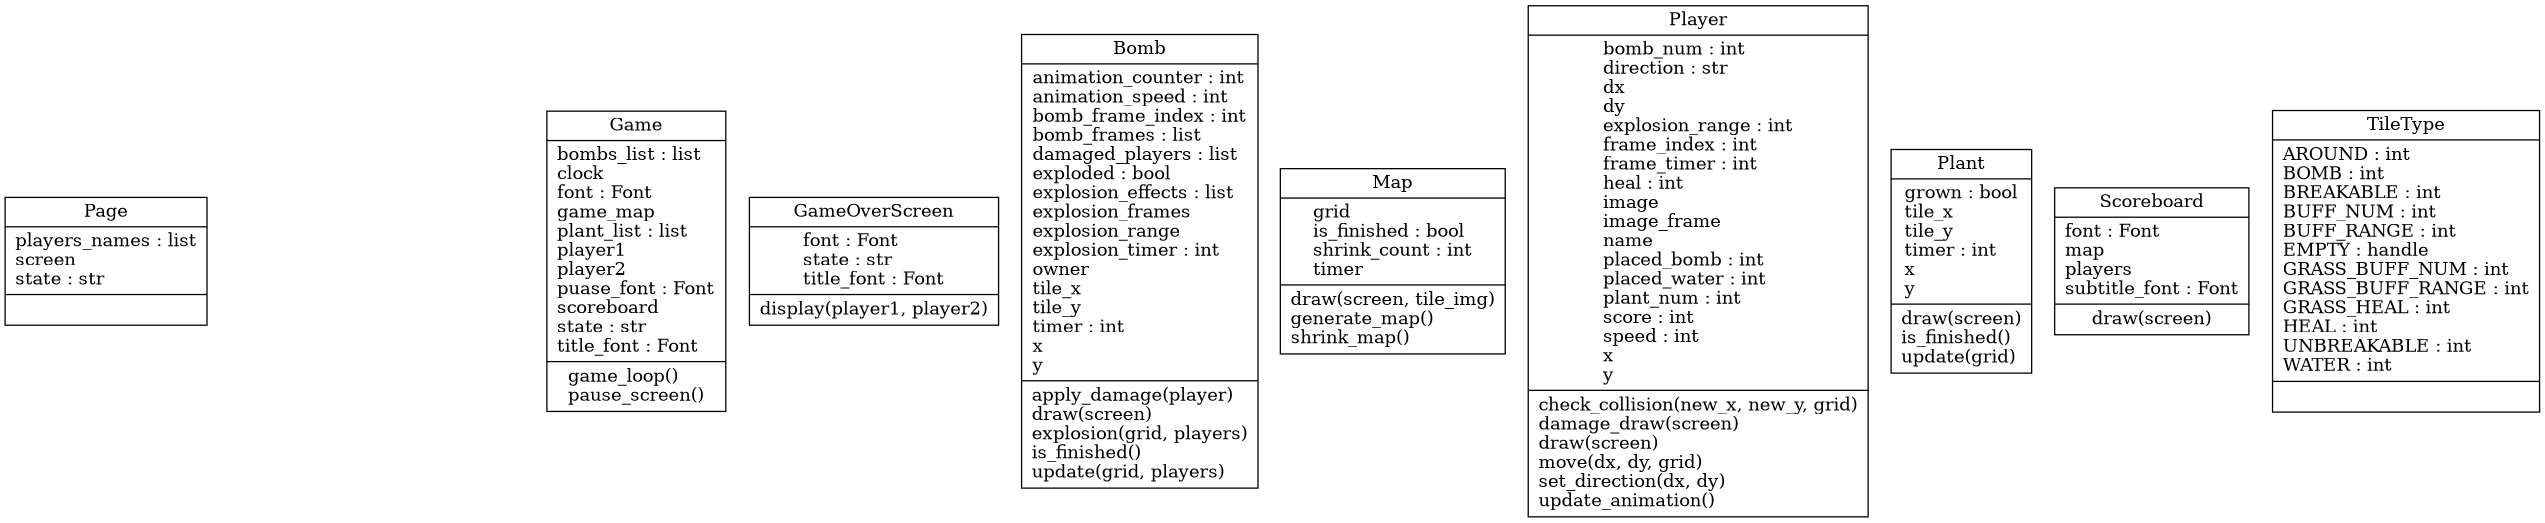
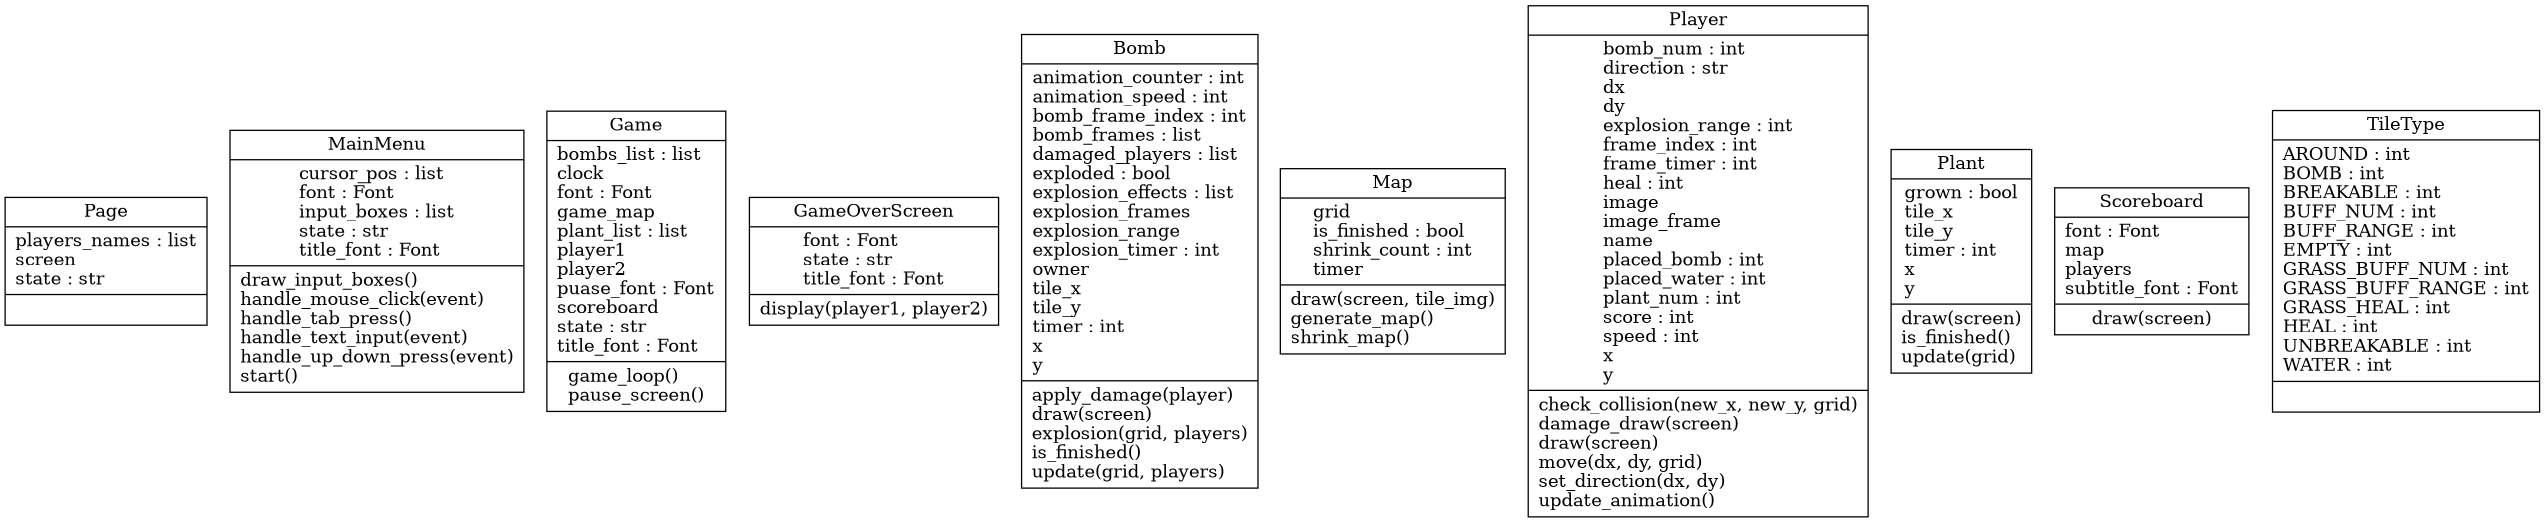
node "TileType": text "EMPTY : handle" -> "EMPTY : int"
node "MainMenu": added
